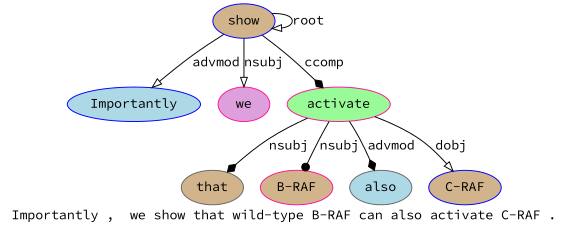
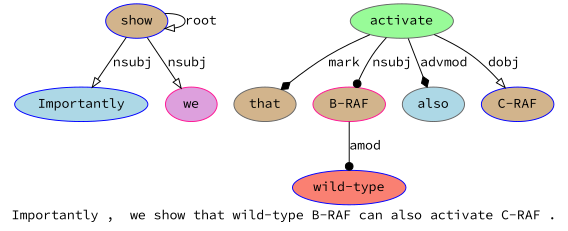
edge "show" -> "activate": removed, label "ccomp"
edge "show" -> "Importantly": label "advmod" -> "nsubj"
node "activate": color deeppink -> gray40
edge "activate" -> "that": label "nsubj" -> "mark"
node "wild-type": added
